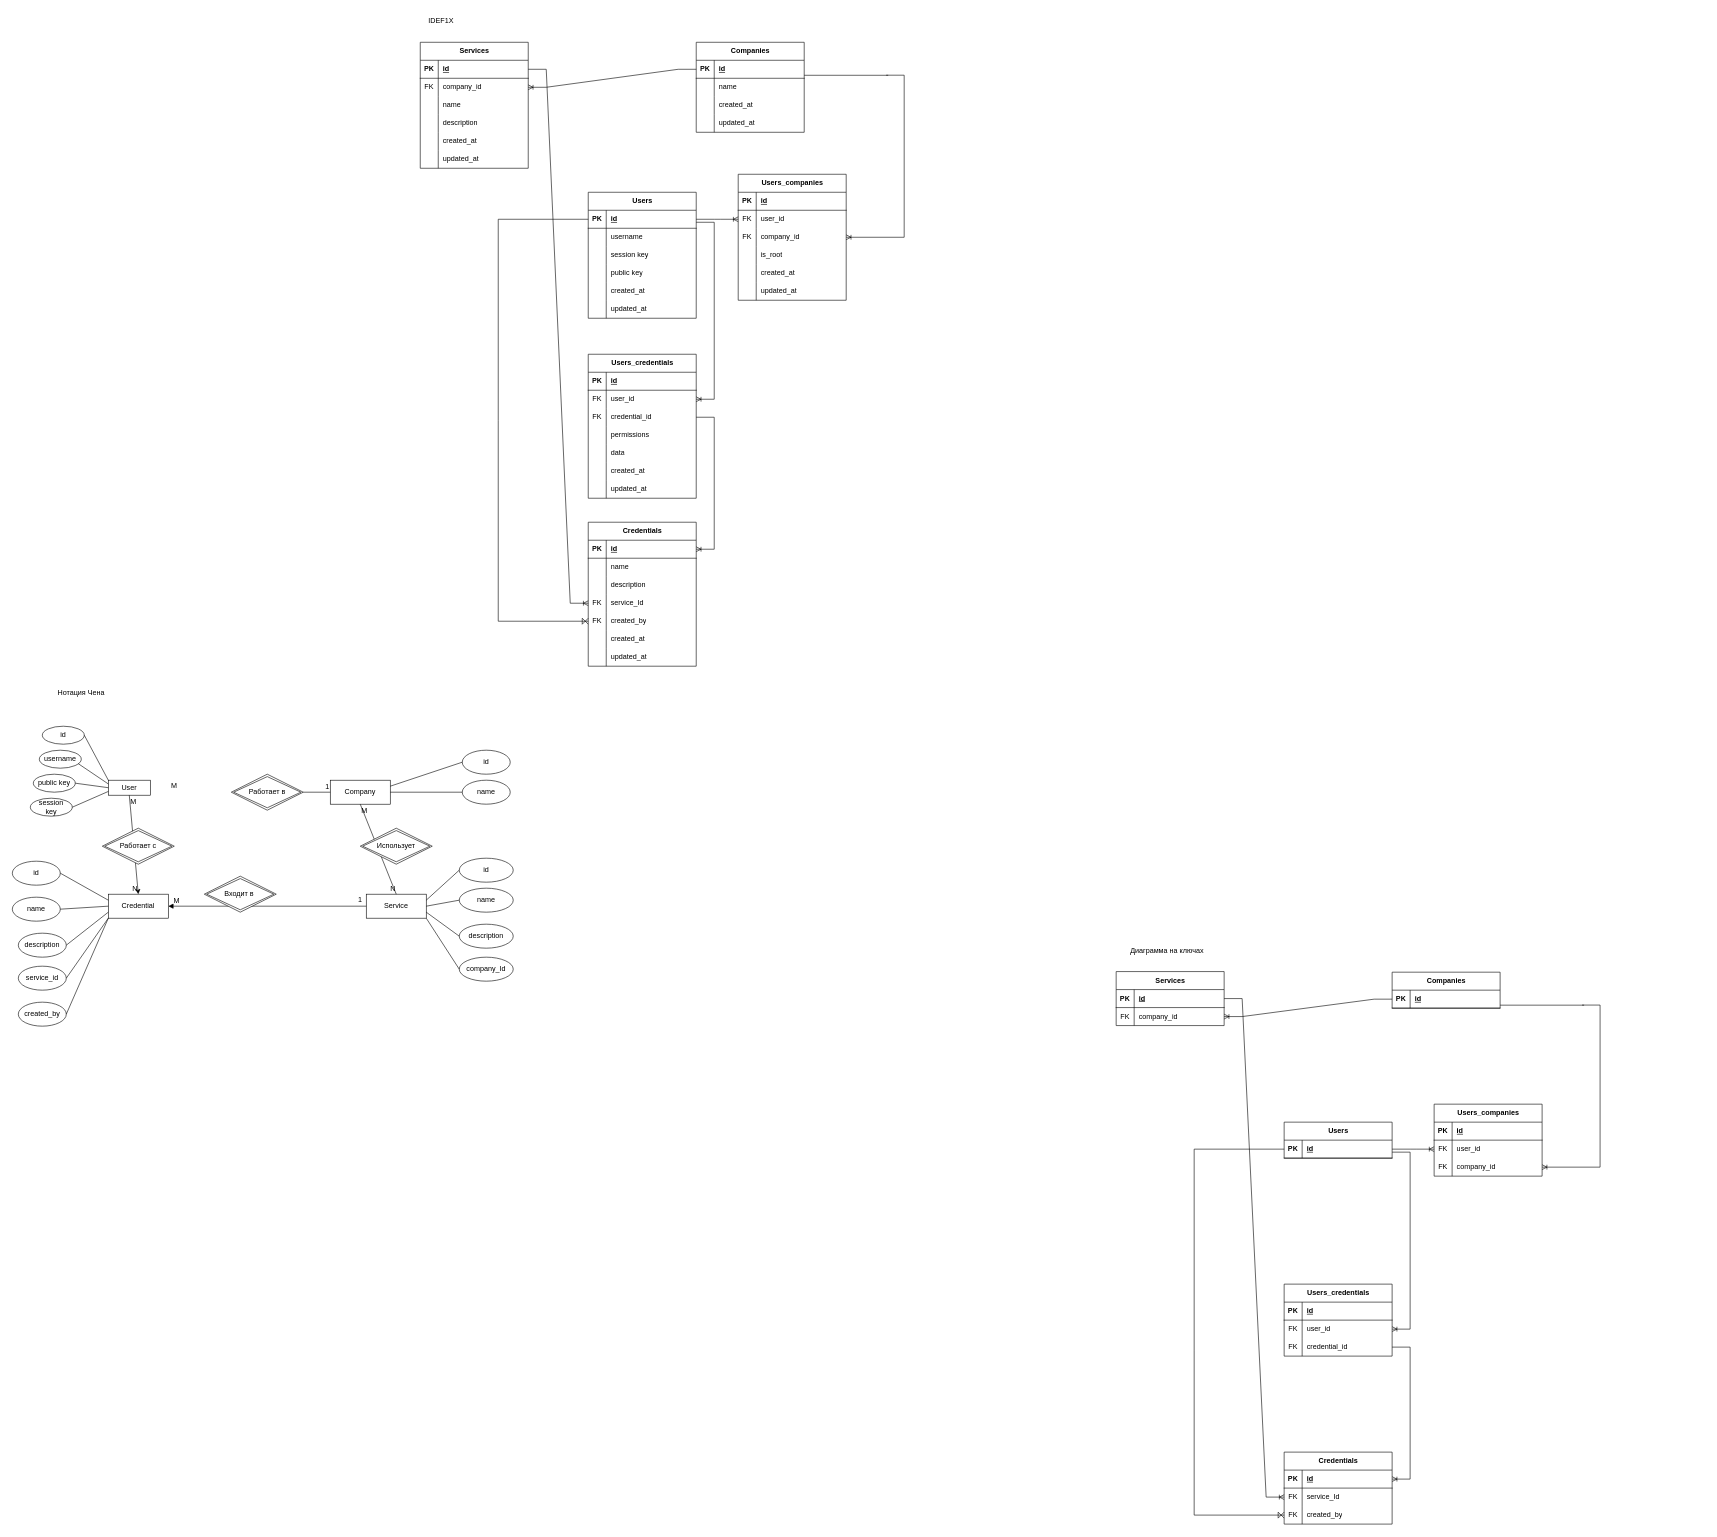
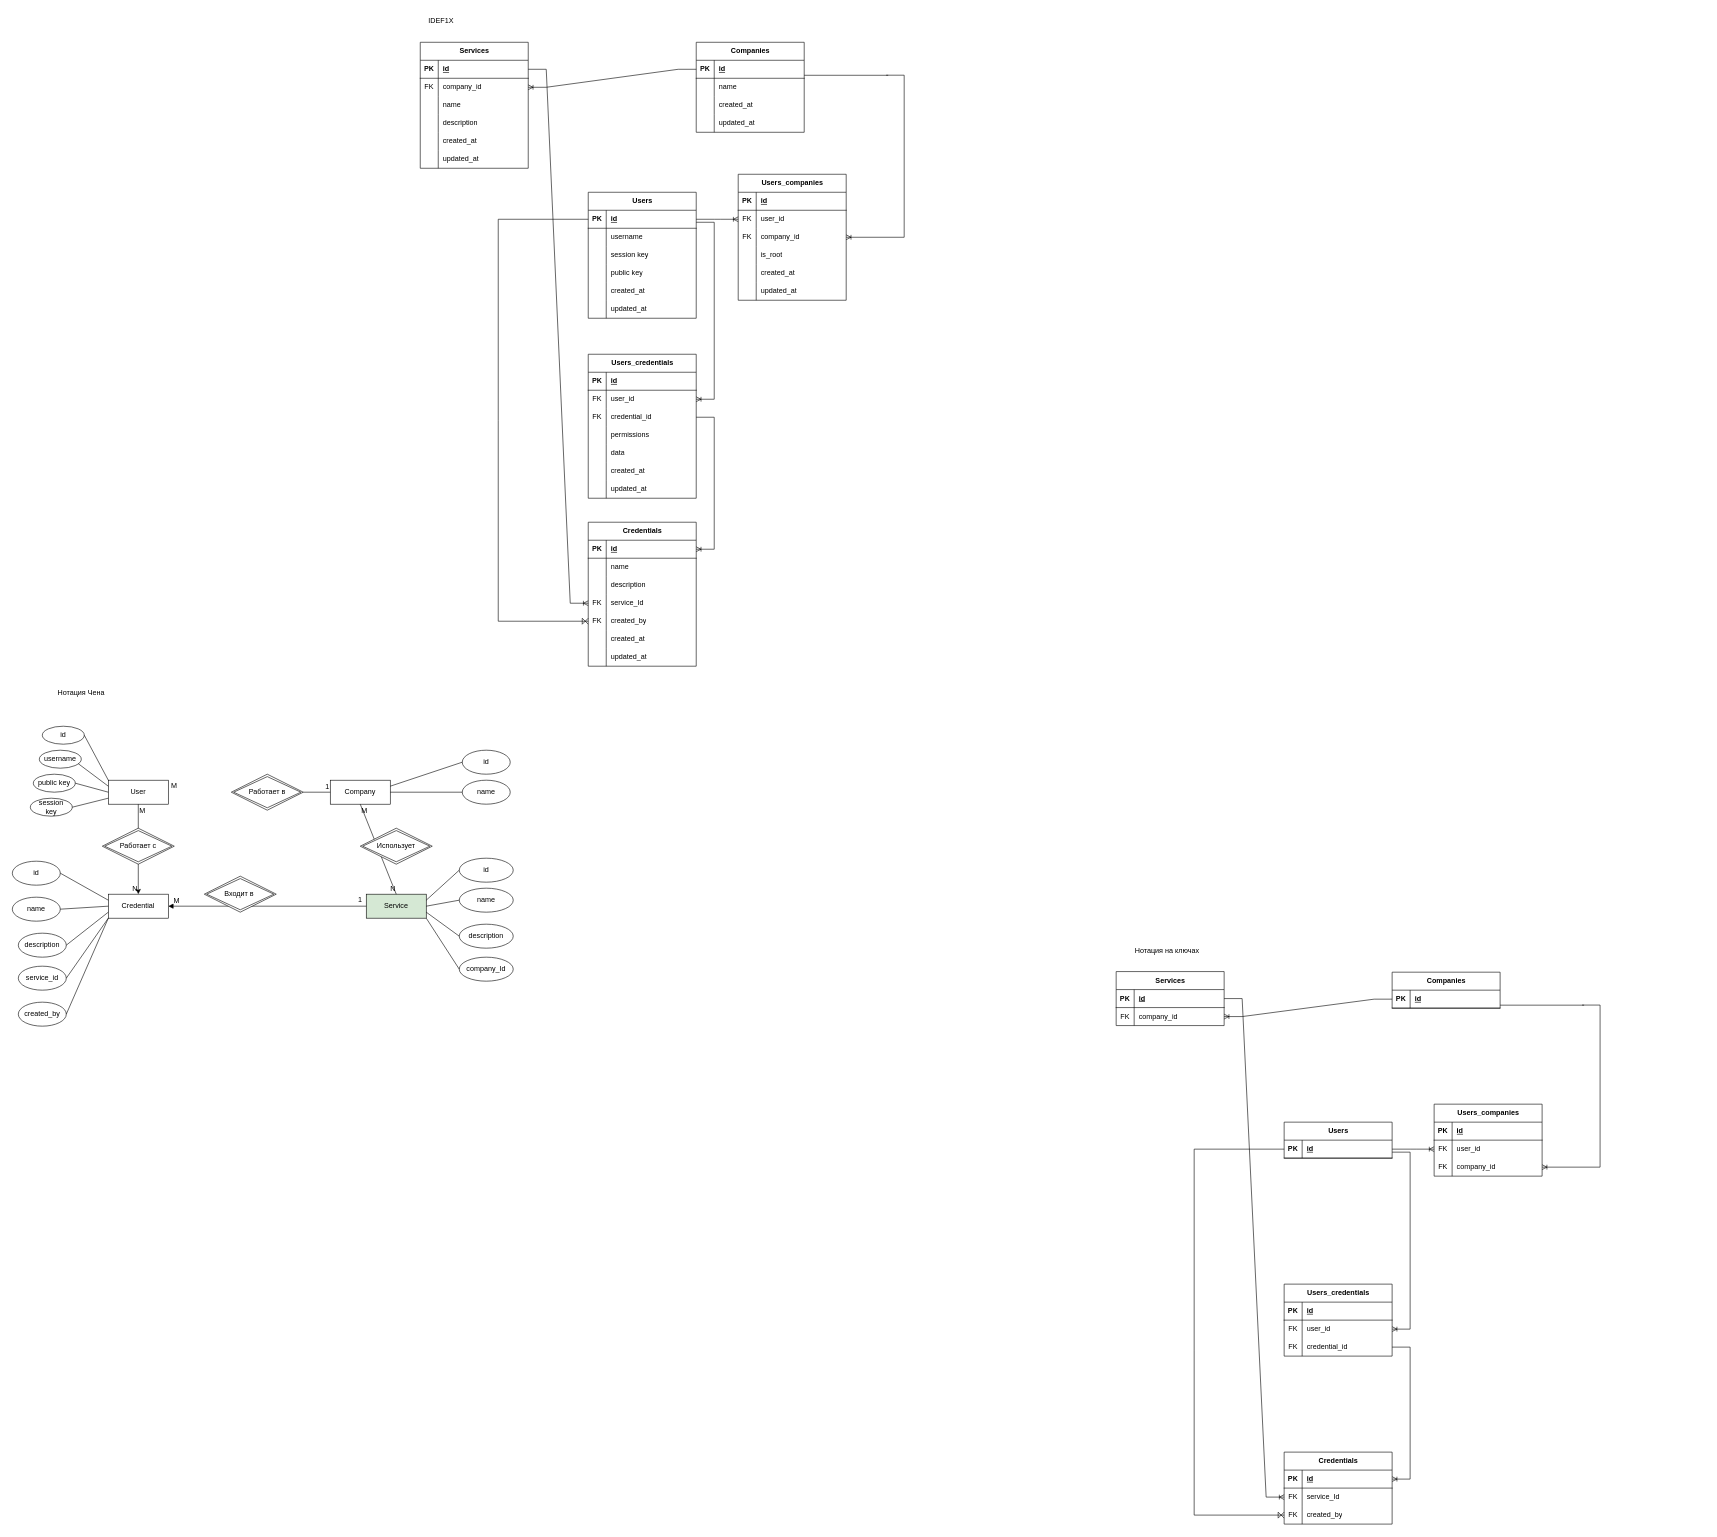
node "User": size 42x15 -> 60x24
node "Service": fillcolor #ffffff -> #d5e8d4
node "Диаграмма на ключах": label "Диаграмма на ключах" -> "Нотация на ключах"
